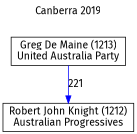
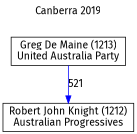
edge "Greg De Maine (1213) United Australia Party" -> "Robert John Knight (1212) Australian Progressives": label "221" -> "521"
